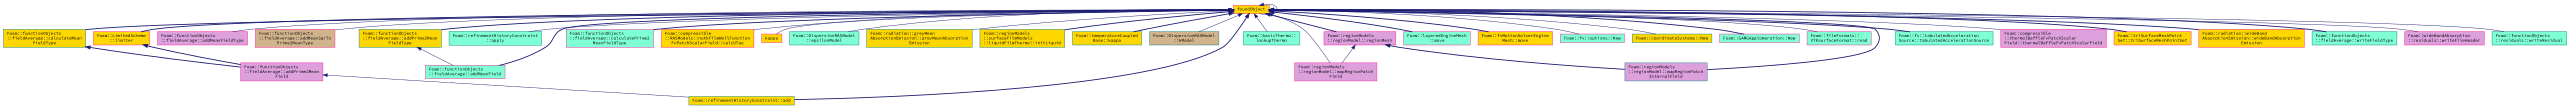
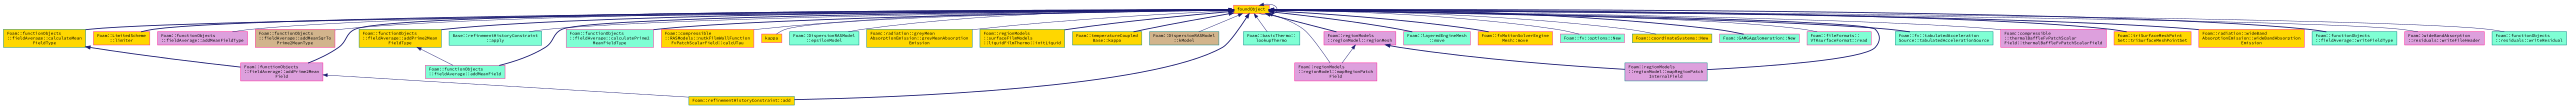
node "Foam::refinementHistoryConstraint ::apply": label "Foam::refinementHistoryConstraint ::apply" -> "Base::refinementHistoryConstraint ::apply"
edge "Foam::functionObjects ::fieldAverage::addPrime2Mean Field" -> "Foam::LimitedScheme ::limiter": now "Foam::functionObjects ::fieldAverage::addPrime2Mean Field" -> "foundObject"
